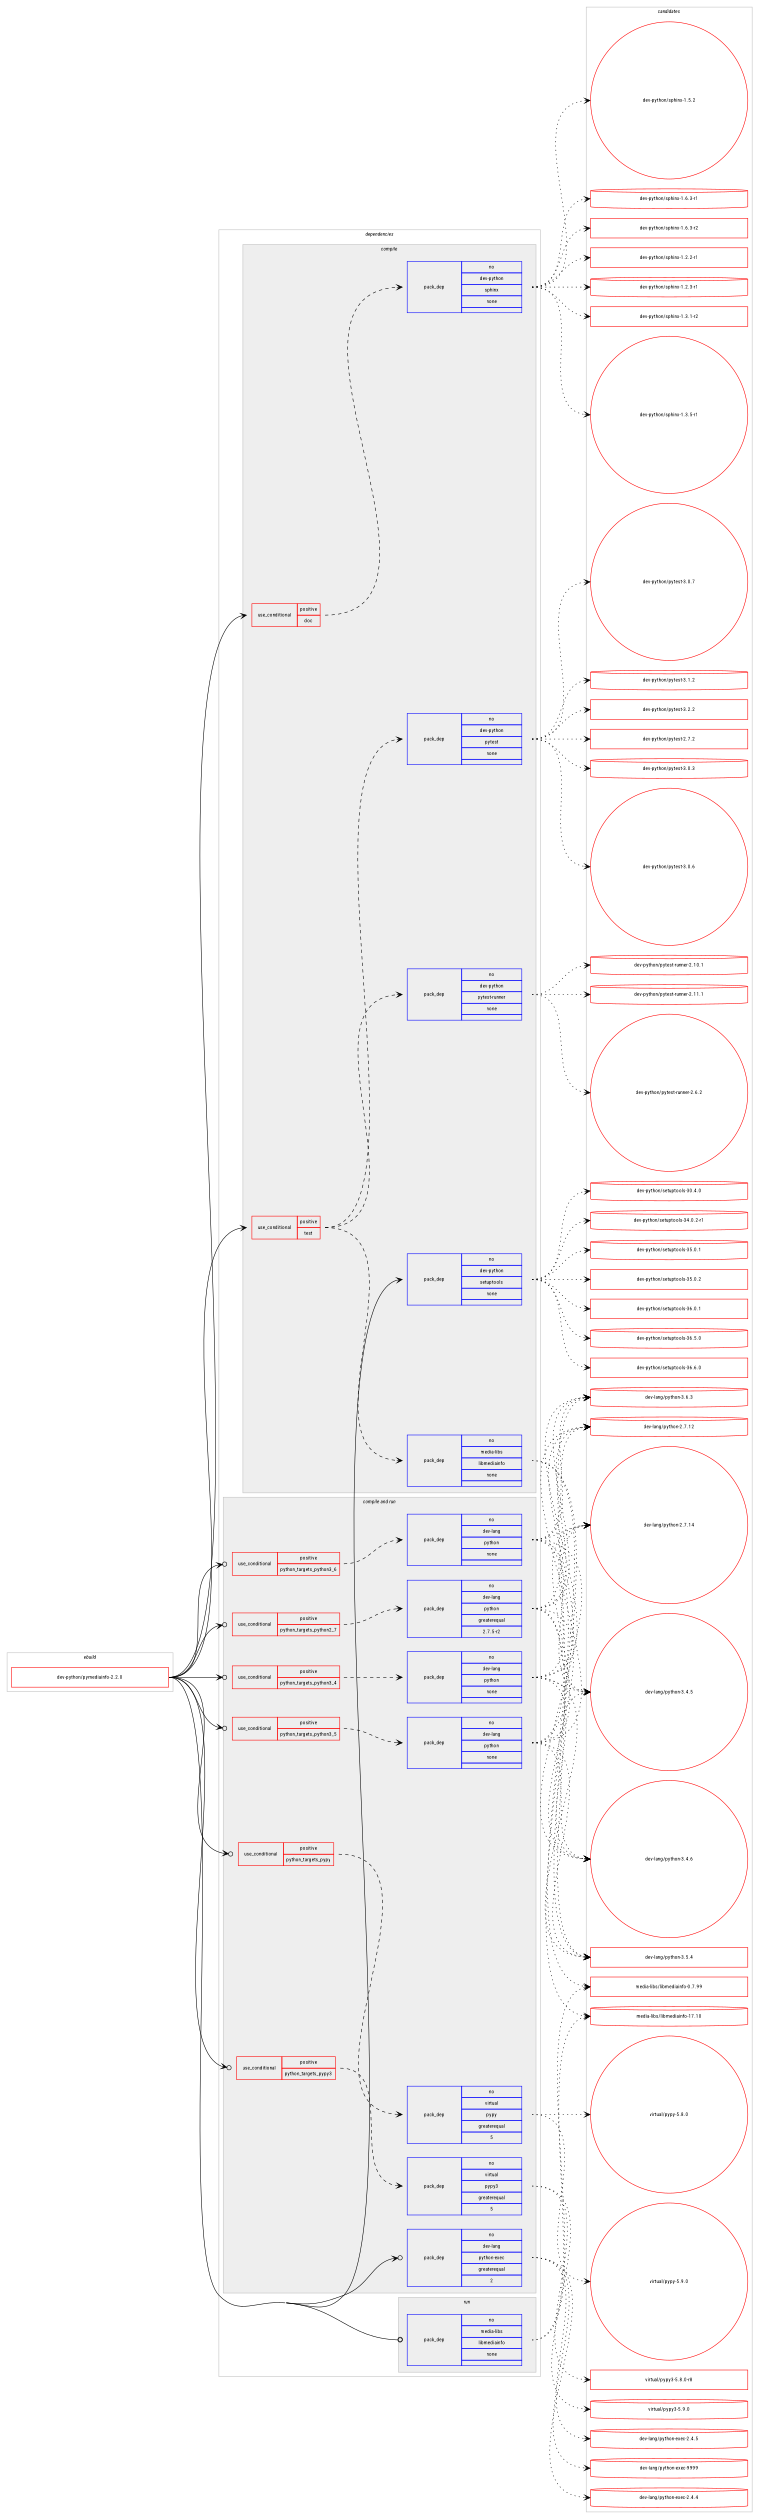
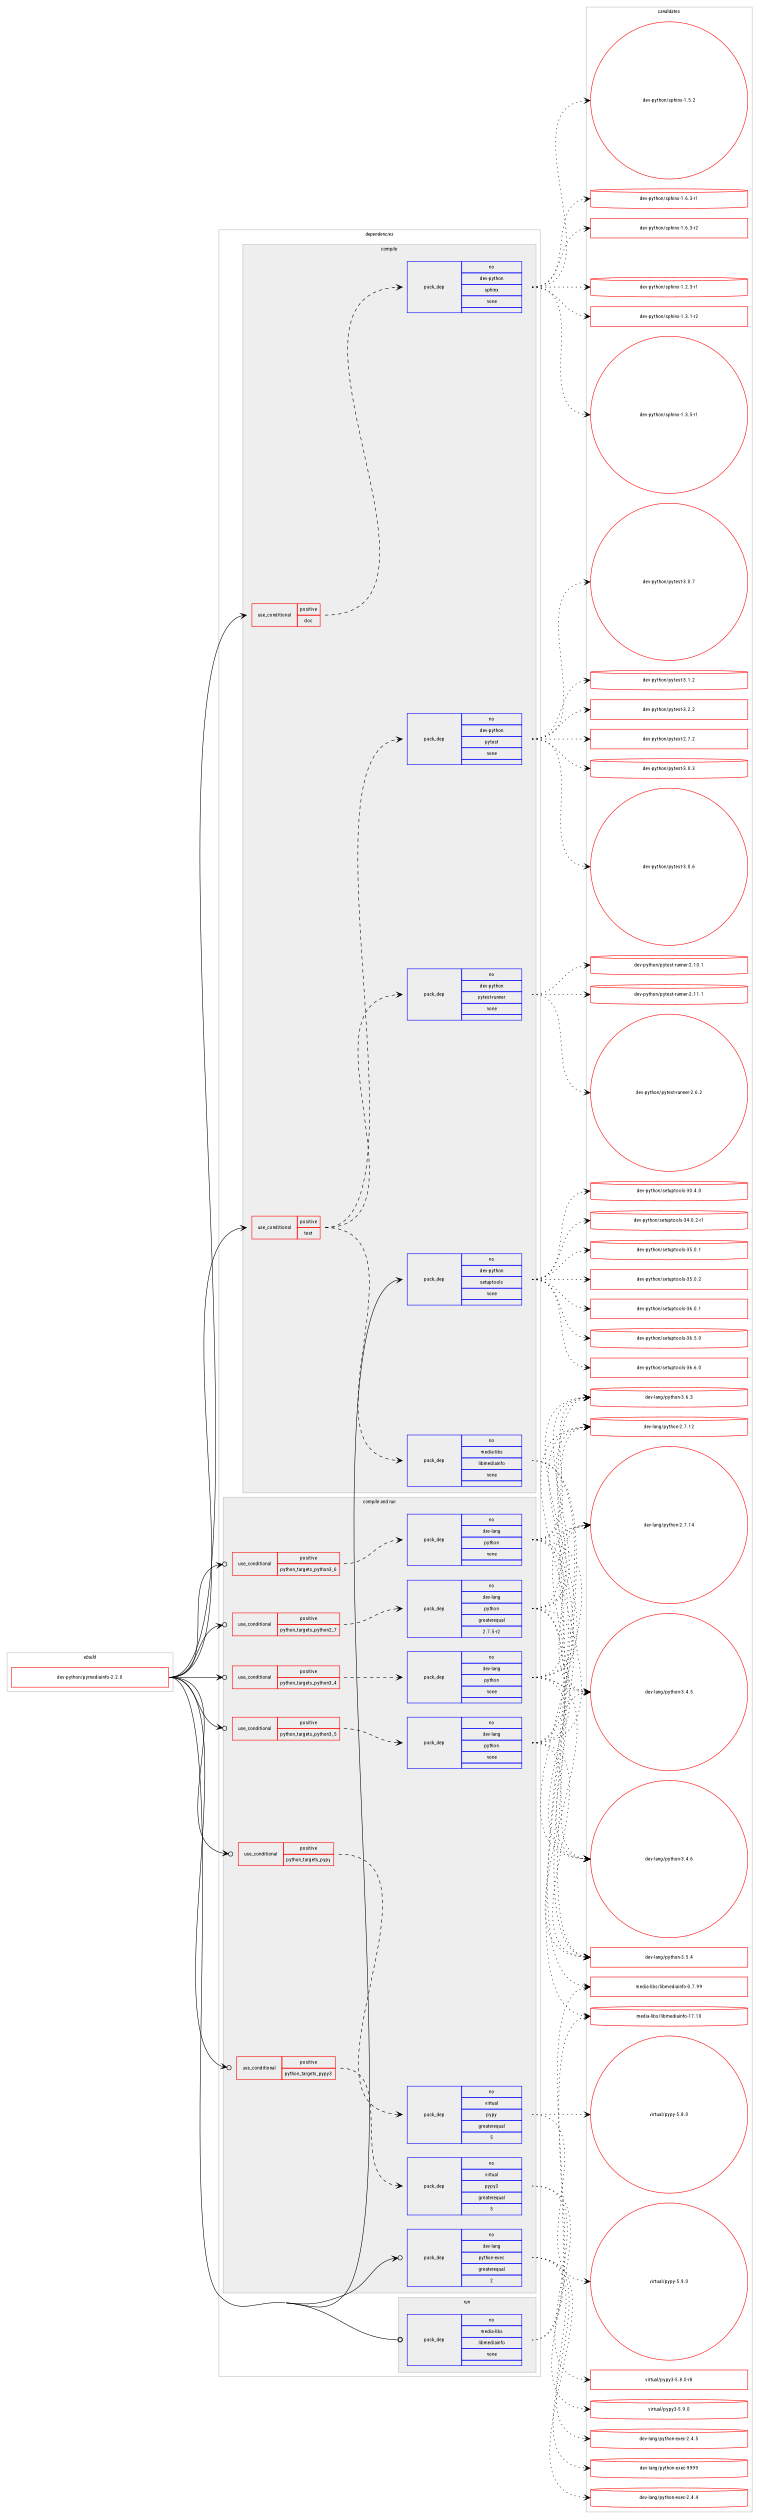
node "dev-python/sphinx-1.2.2-r1": removed
